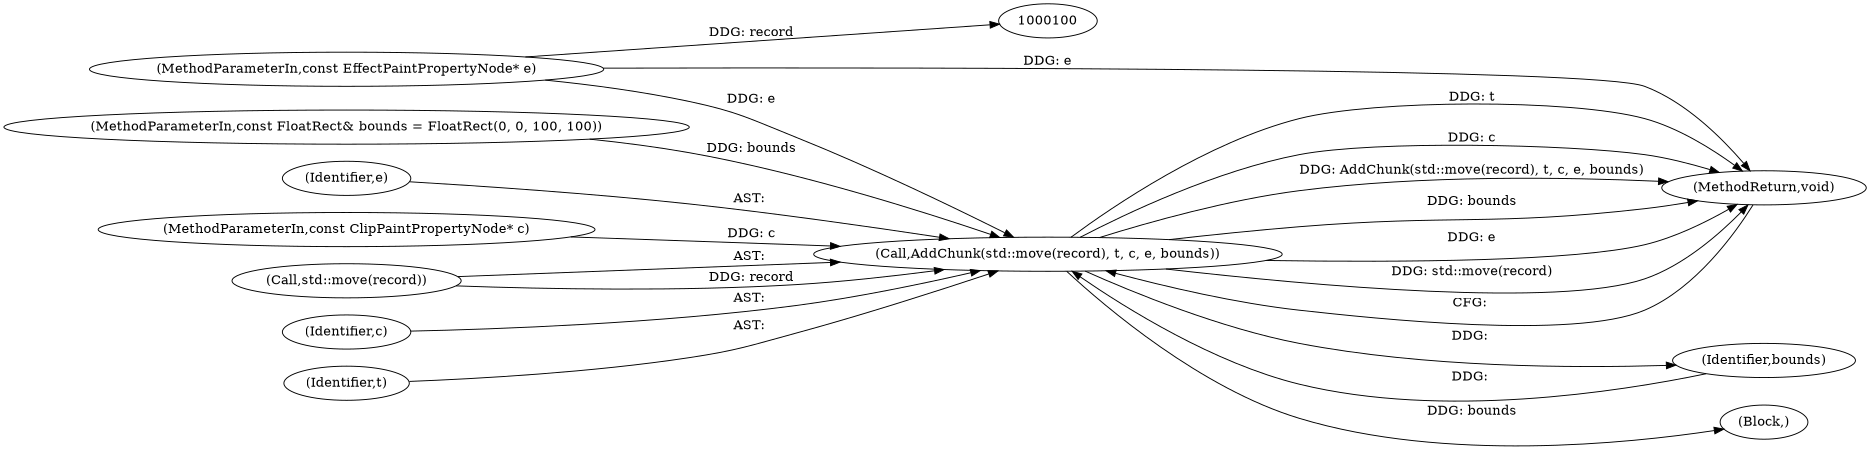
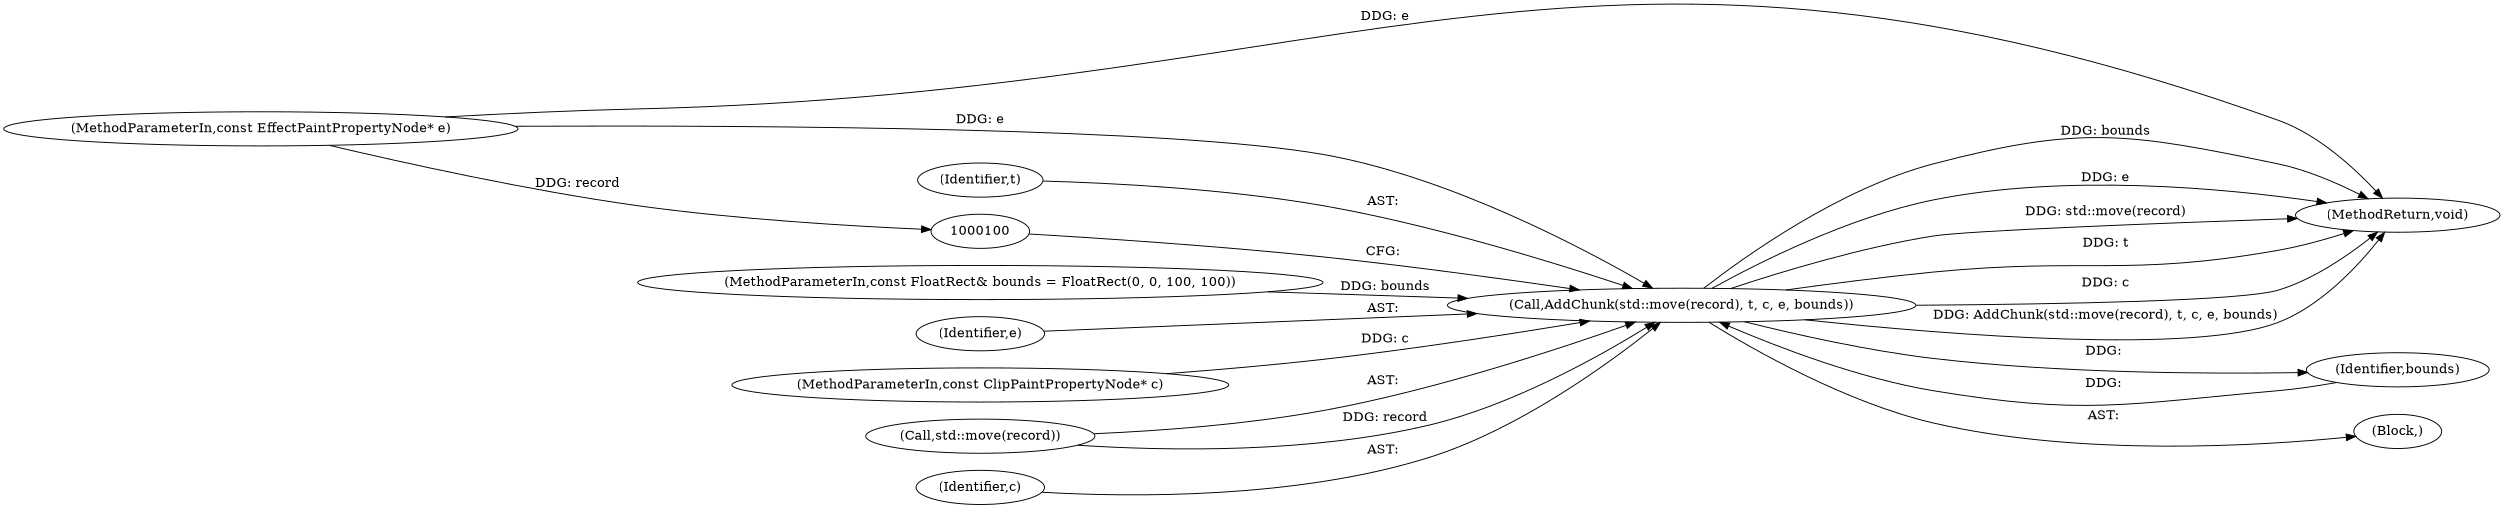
edge "(MethodReturn,void)" -> "(Call,AddChunk(std::move(record), t, c, e, bounds))": now "1000100" -> "(Call,AddChunk(std::move(record), t, c, e, bounds))"
edge "(Call,AddChunk(std::move(record), t, c, e, bounds))" -> "(Block,)": label "DDG: bounds" -> "AST: "
